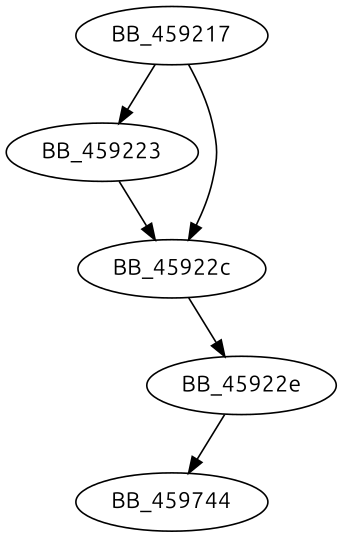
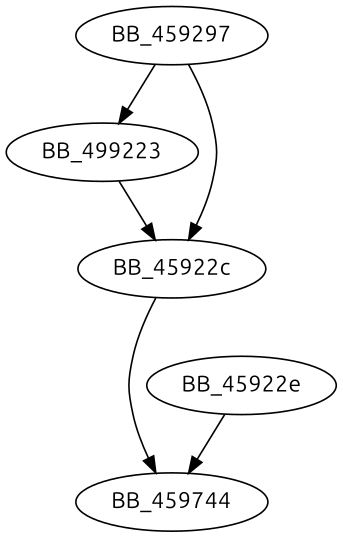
node "BB_459217": label "BB_459217" -> "BB_459297"
node "BB_459223": label "BB_459223" -> "BB_499223"
edge "BB_45922c" -> "BB_45922e": now "BB_45922c" -> "BB_459744"
